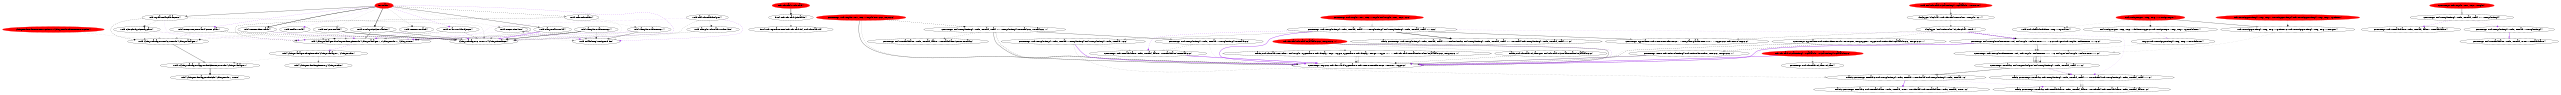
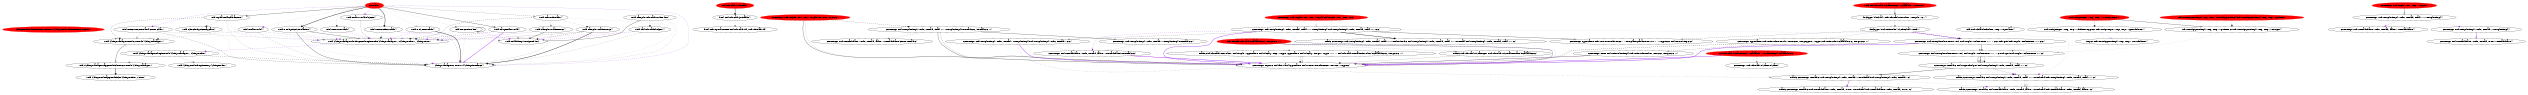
edge "void start_threads()" -> "void sample::MainFunc2()": added
edge "void tail::thread_helper()" -> "void sample::ThreadWorker(int)": reversed
edge "void sample::ThreadWorker(int)" -> "void millisleep(unsigned int)": style dotted -> bold
edge "void DrawWorldObjects()" -> "ShinyManager& _ZTW14Shiny_instance()": now "void ShinyManager_beginNode(ShinyManager*, ShinyNode*)" -> "ShinyManager& _ZTW14Shiny_instance()"
